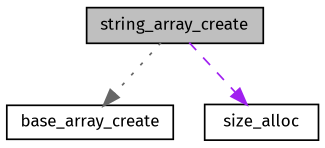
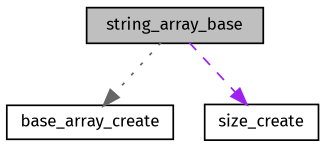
node "string_array_create": label "string_array_create" -> "string_array_base"
node "size_alloc": label "size_alloc" -> "size_create"
